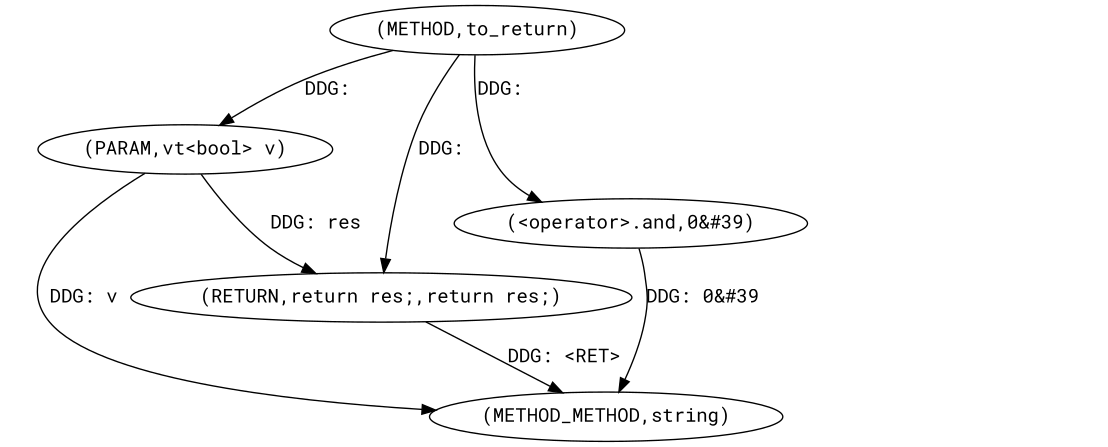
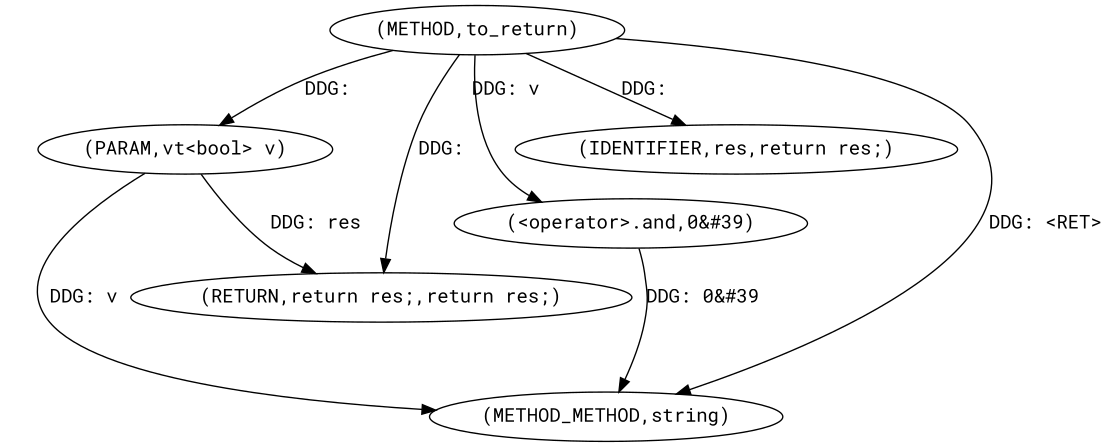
edge "(METHOD,to_return)" -> "(<operator>.and,0&#39)": label "DDG: " -> "DDG: v"
node "(IDENTIFIER,res,return res;)": added
edge "(RETURN,return res;,return res;)" -> "(METHOD_METHOD,string)": now "(METHOD,to_return)" -> "(METHOD_METHOD,string)"
